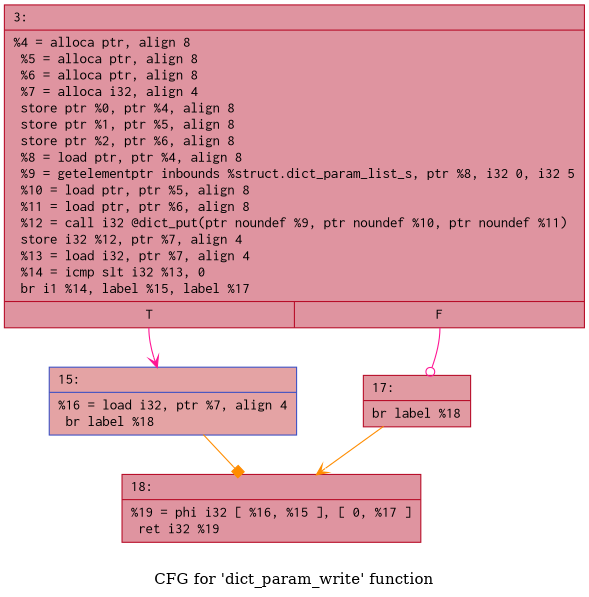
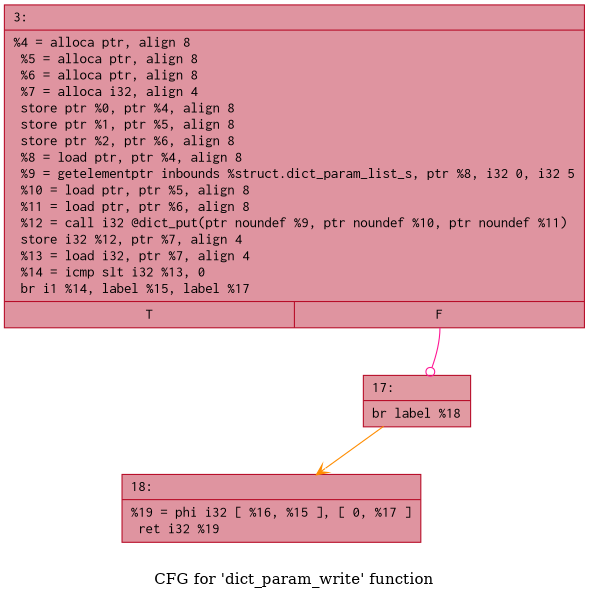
node "15:": removed
